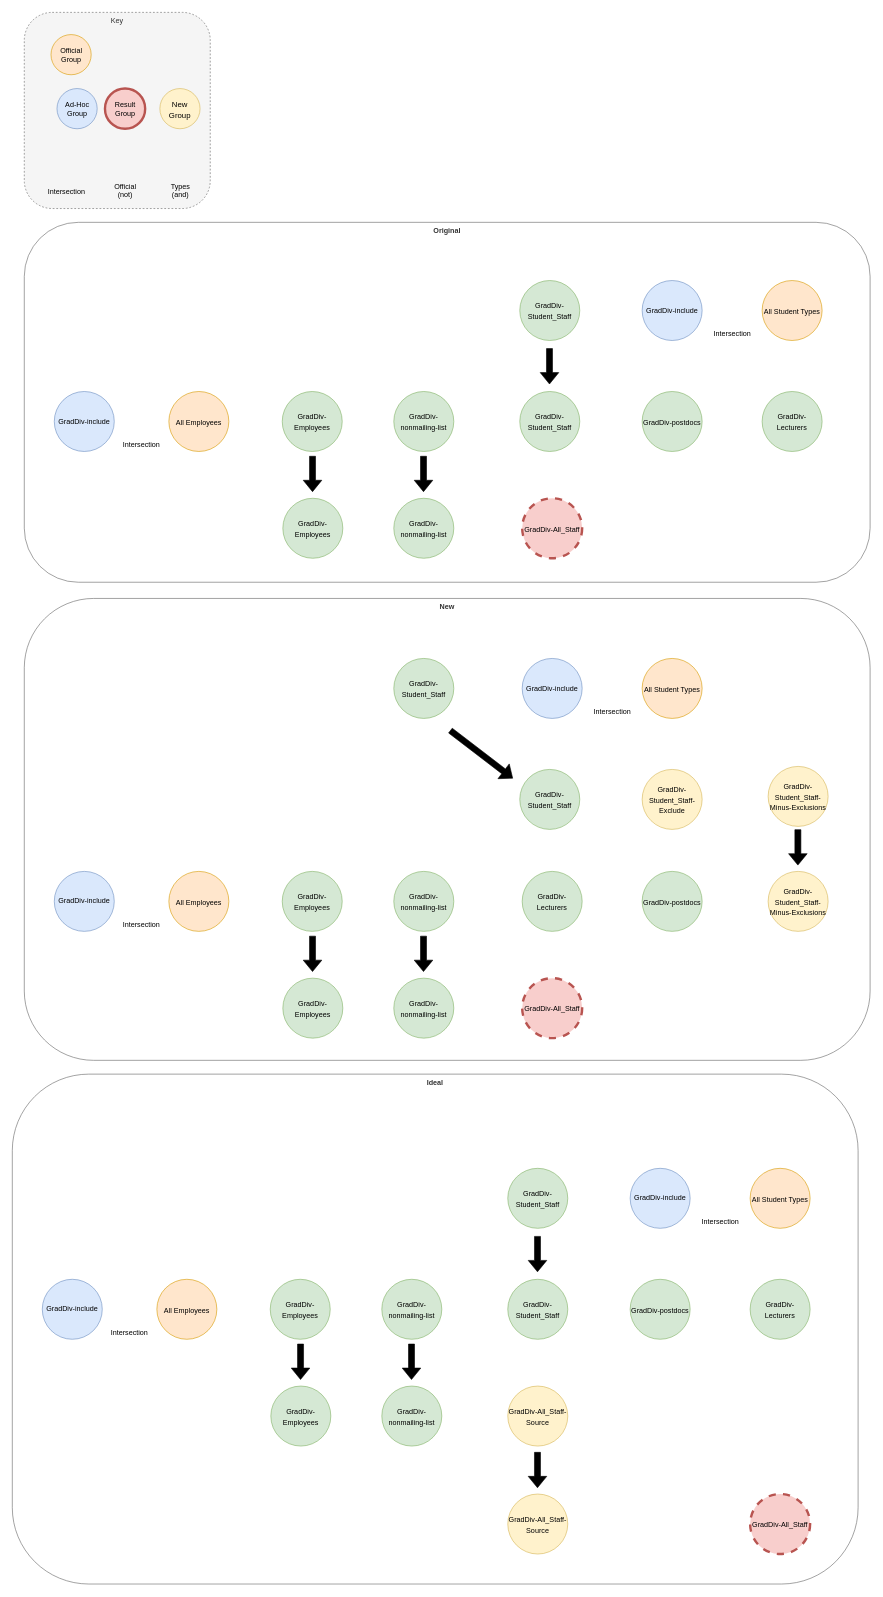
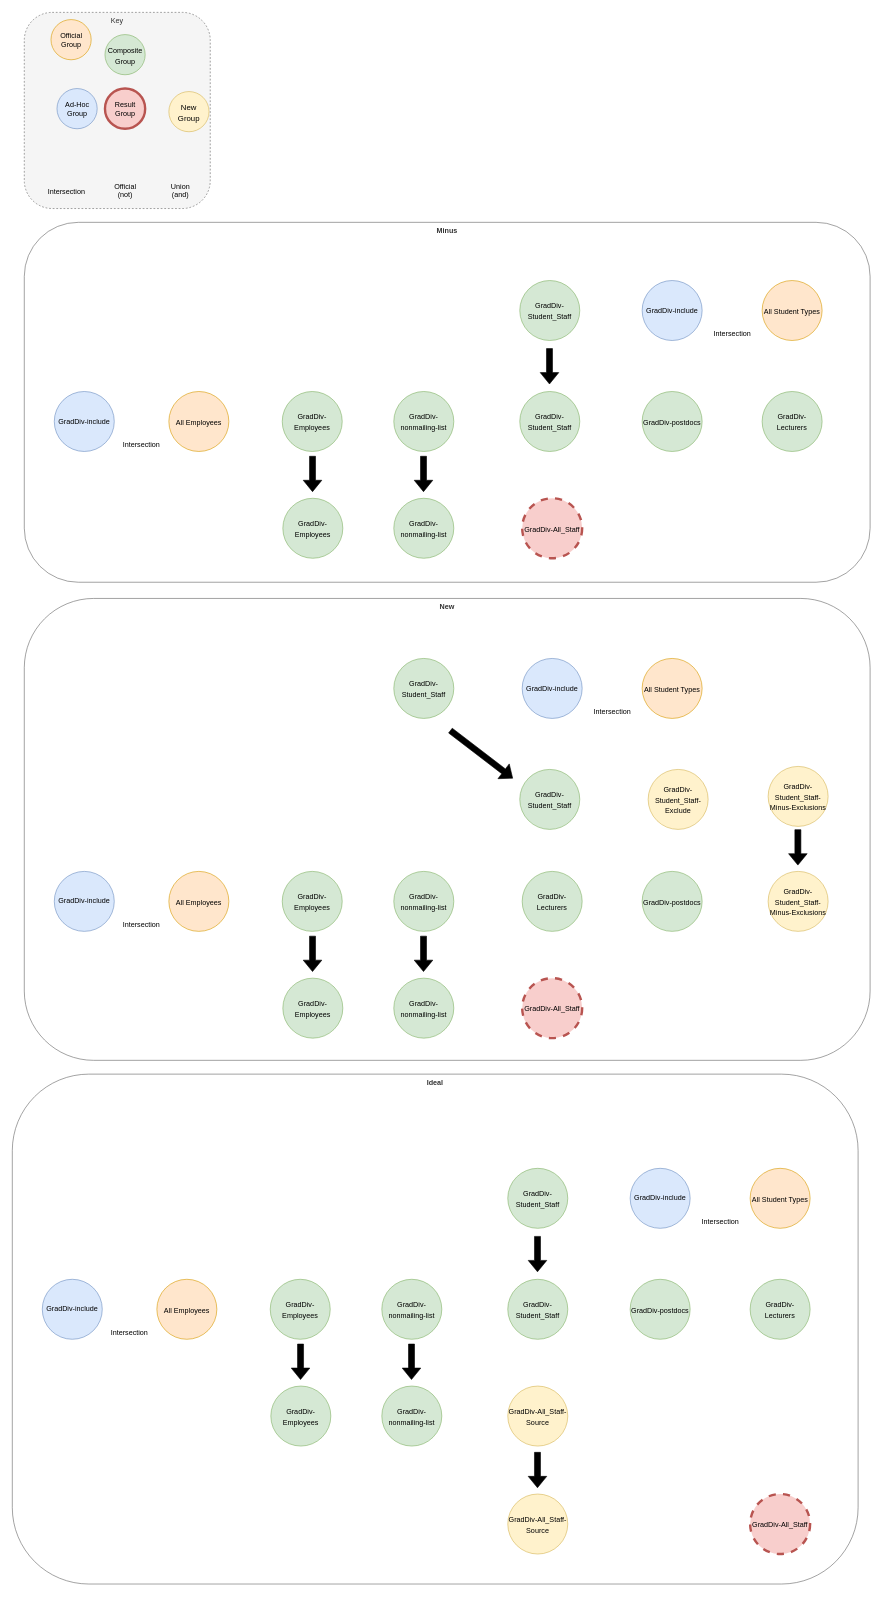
node "Official Group": moved (71, 55) -> (71, 40)
node "Composite Group": added
node "New Group": moved (180, 109) -> (189, 112)
node "Types (and)": label "Types (and)" -> "Union (and)"
node "Original": label "Original" -> "Minus"
node "GradDiv-Student_Staff-Exclude": moved (672, 800) -> (678, 800)
